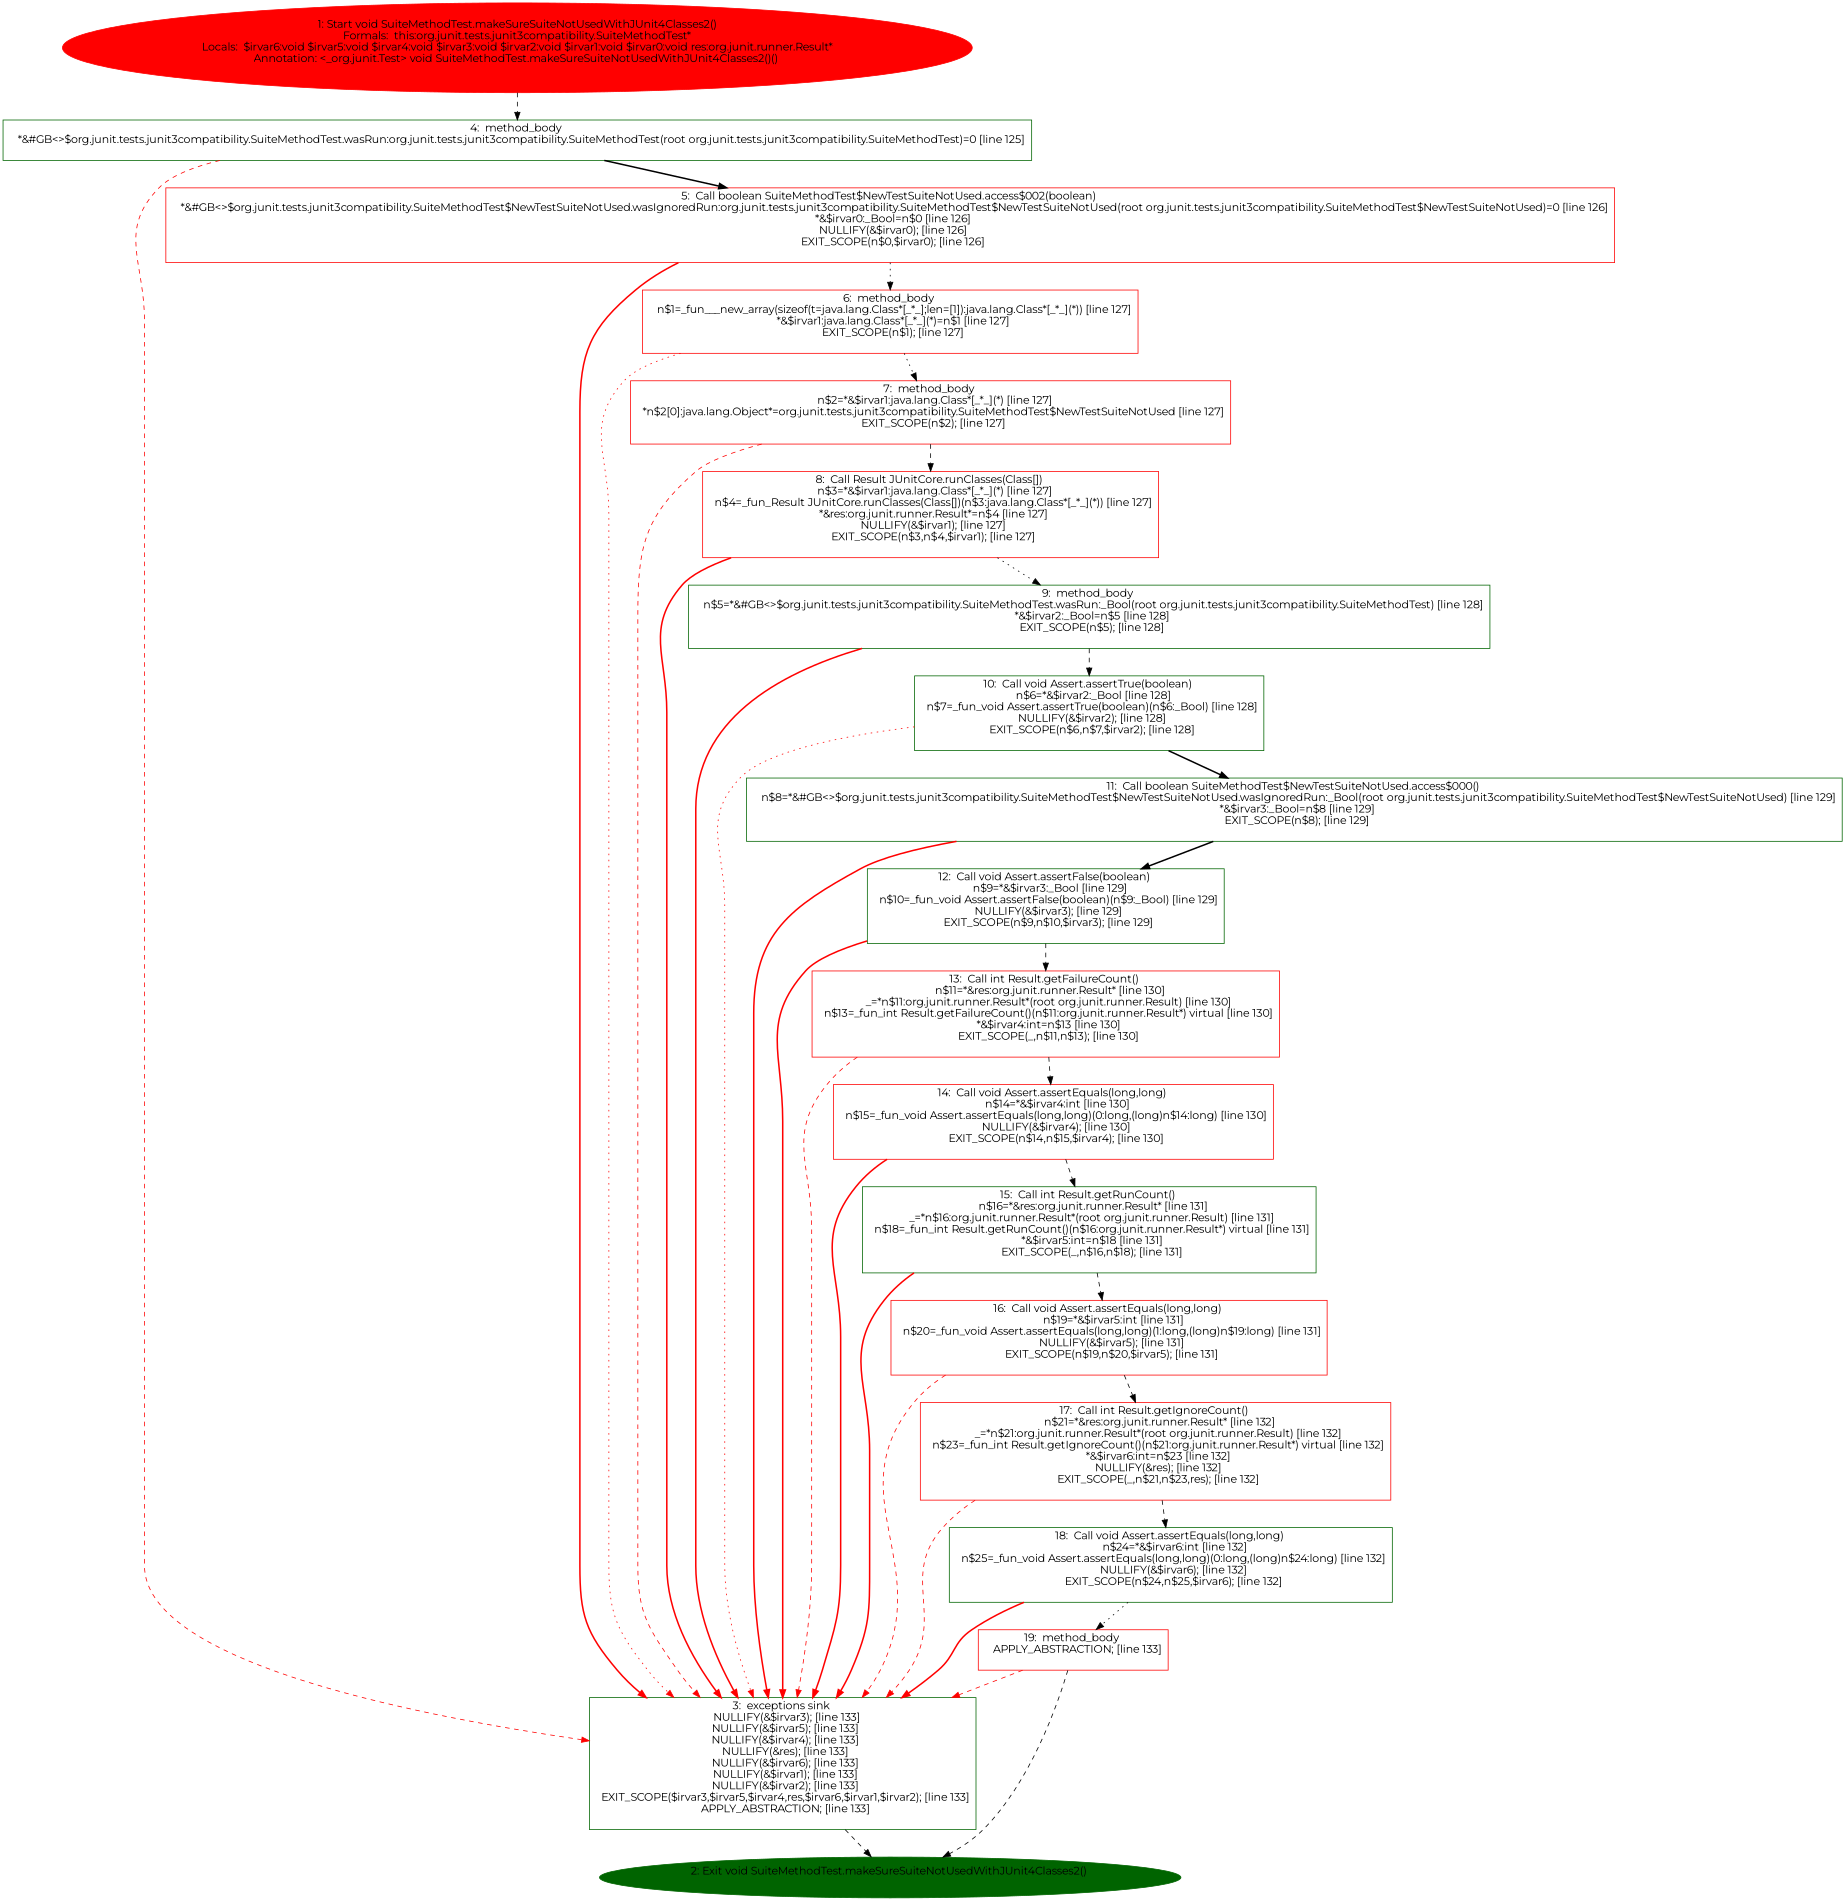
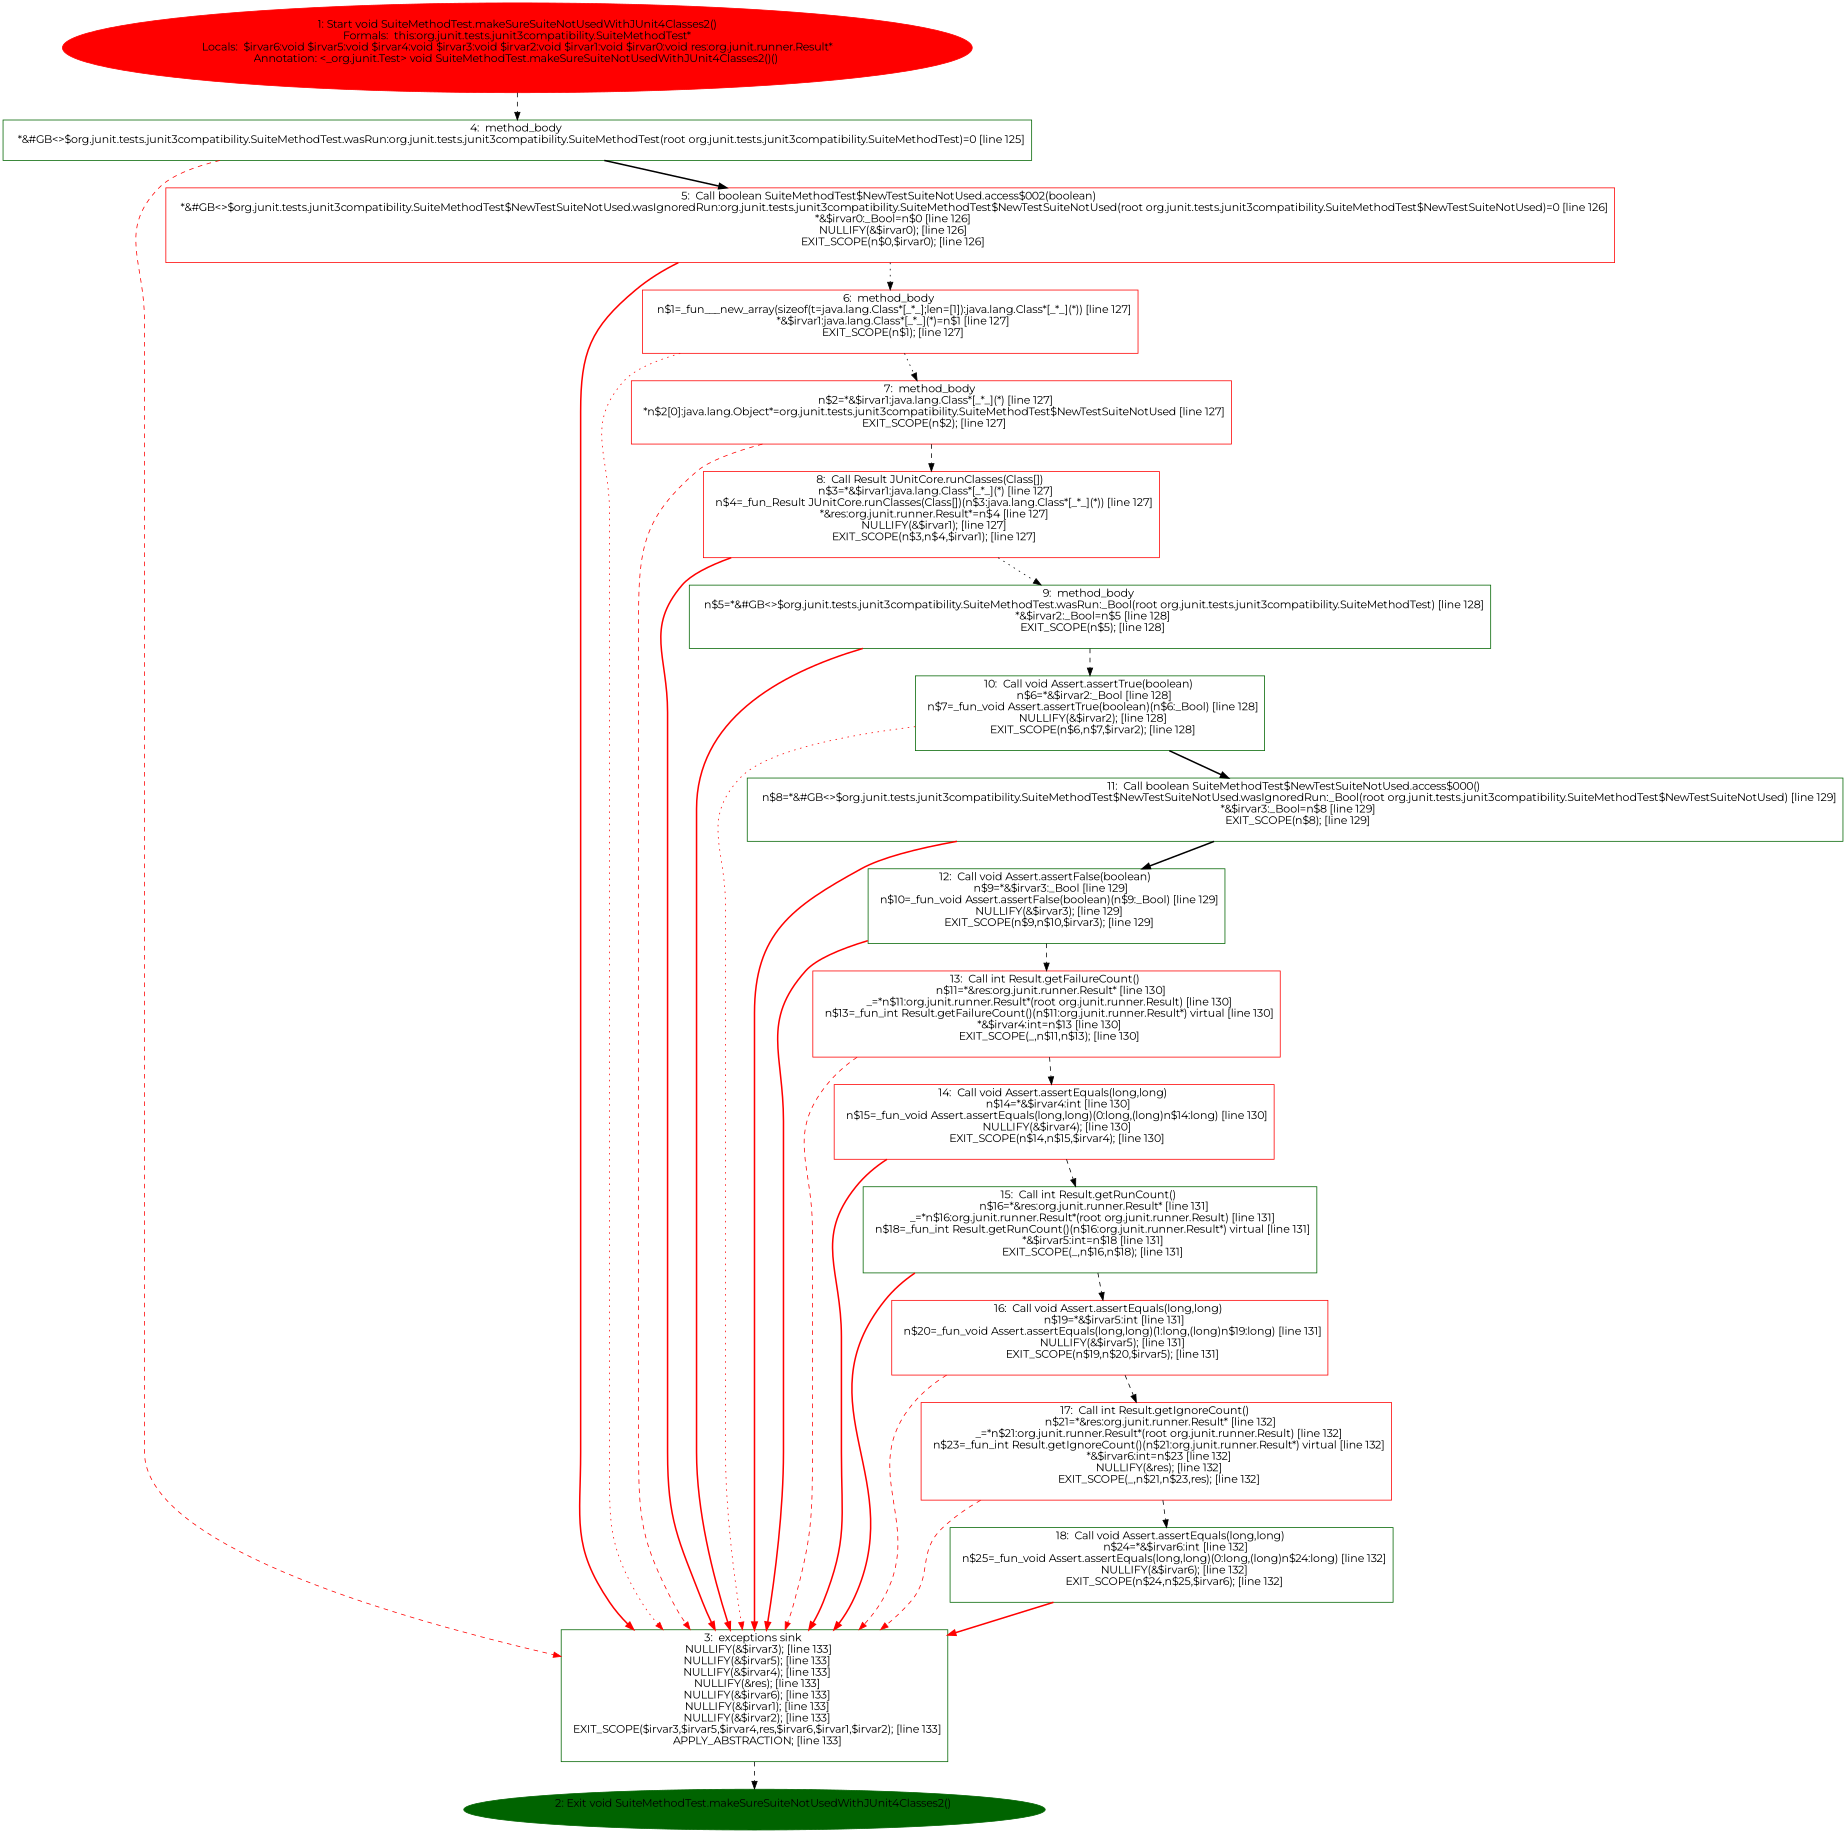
node "19:  method_body APPLY_ABSTRACTION; [line 133]": removed
